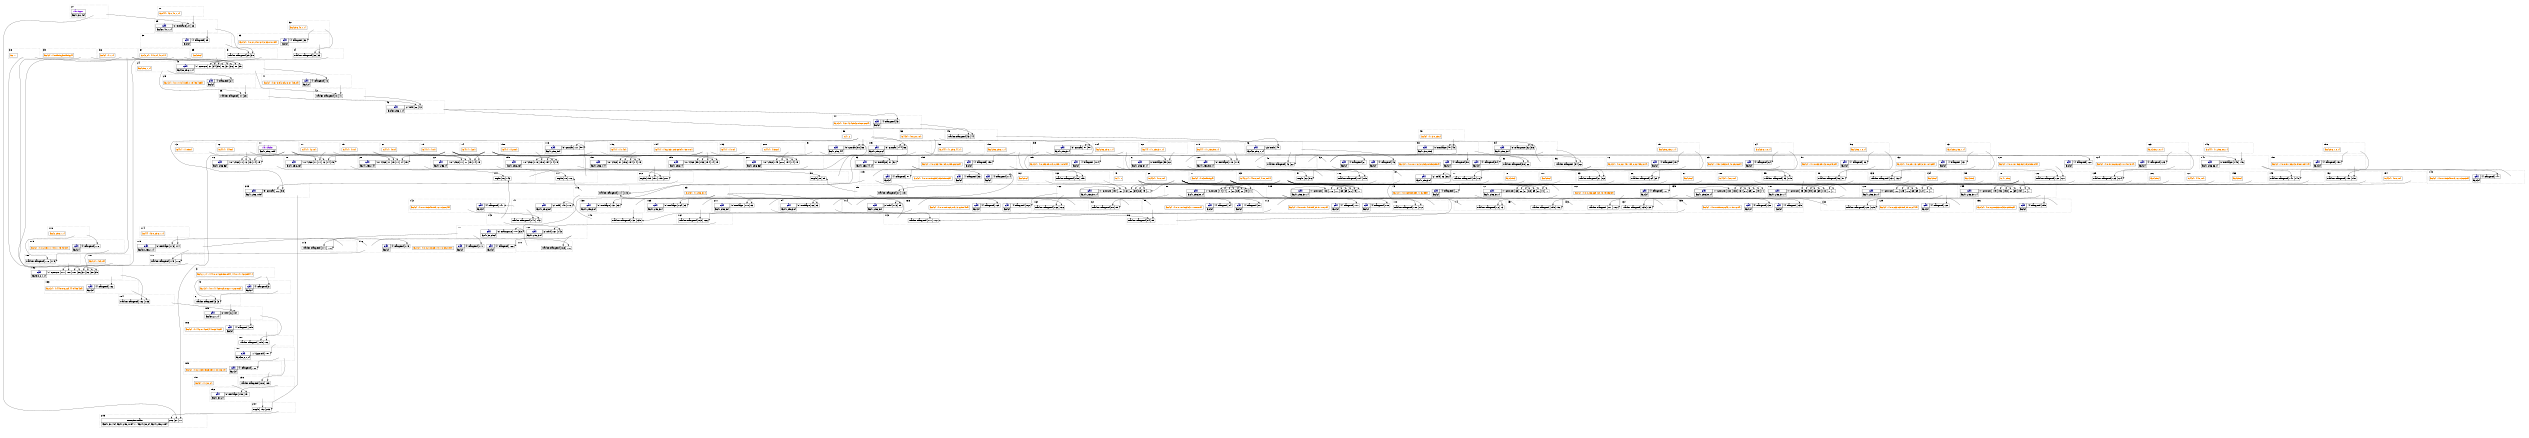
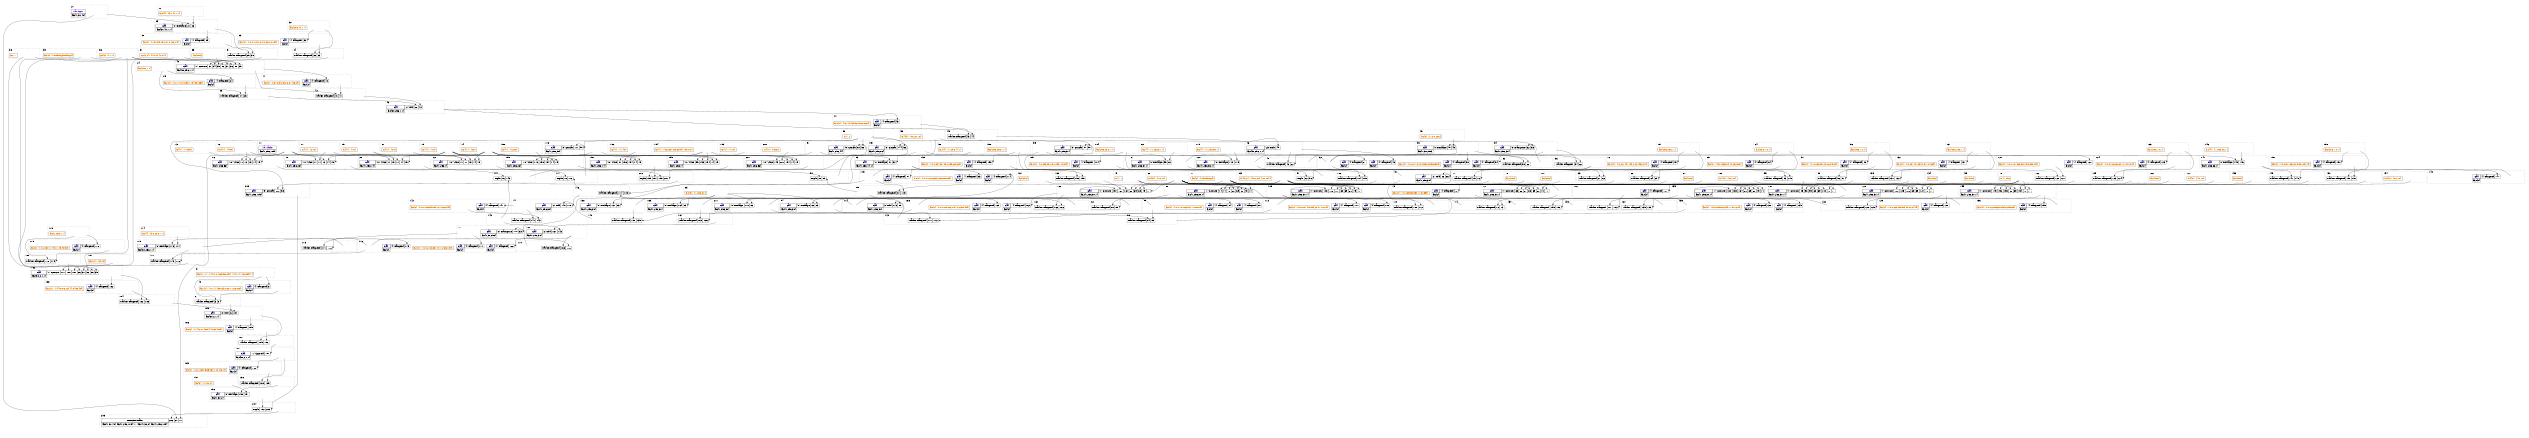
node "f32[2] : {-15.945057f,27.848227f}": added
node "f32[2] : {-0.019654907f,161.03265f}": removed
node "f32[2] : {-0.023666942f,48.493565f}": removed
